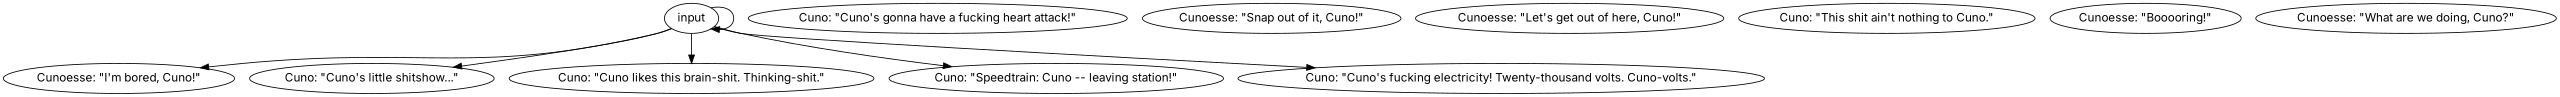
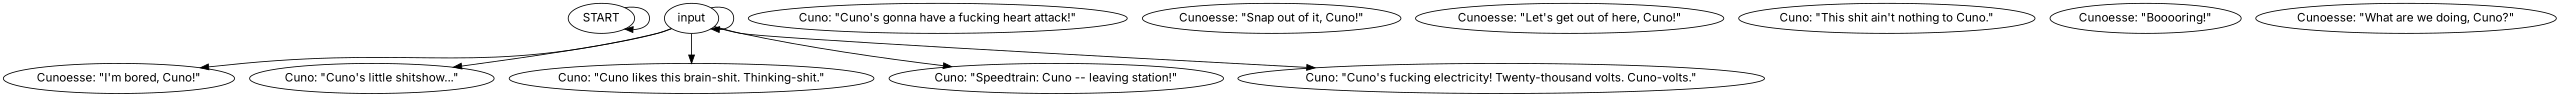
node "START": added
